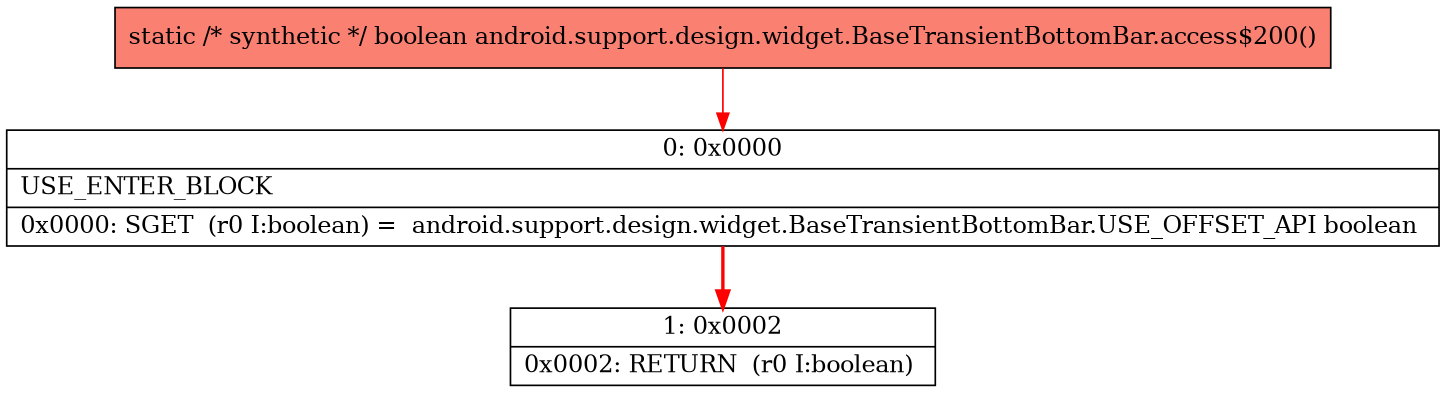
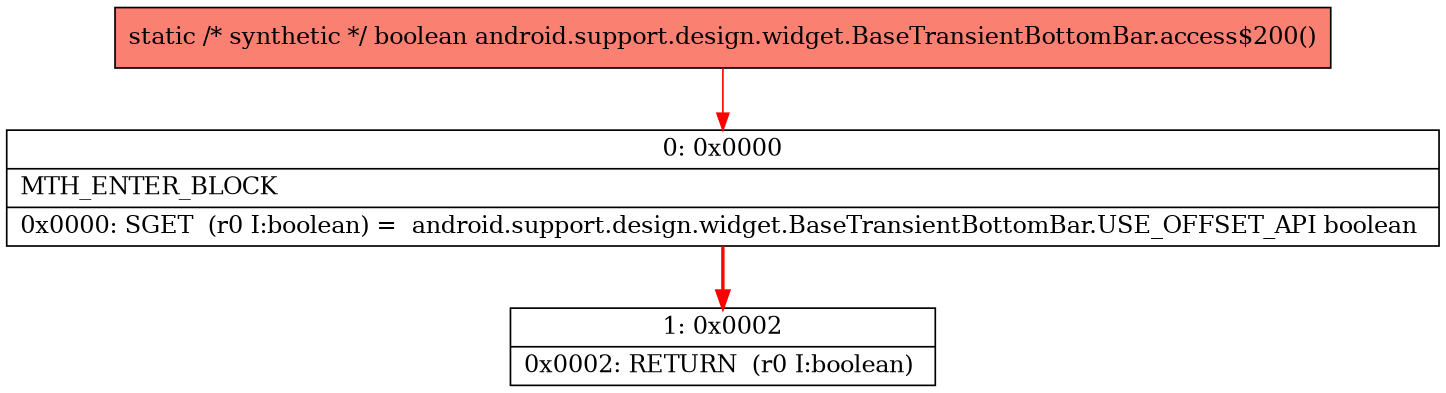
node "0: 0x0000": text "USE_ENTER_BLOCK" -> "MTH_ENTER_BLOCK"
